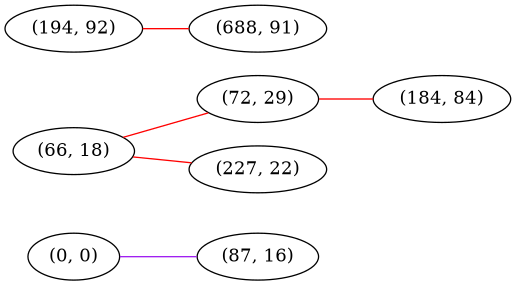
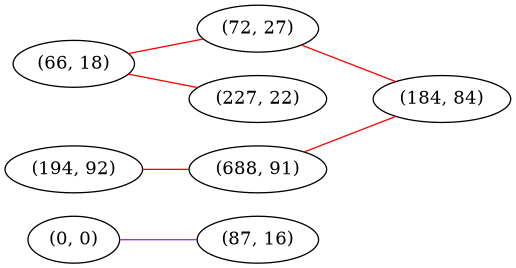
node "(72, 29)": label "(72, 29)" -> "(72, 27)"
edge "(184, 84)" -- "(688, 91)": added
